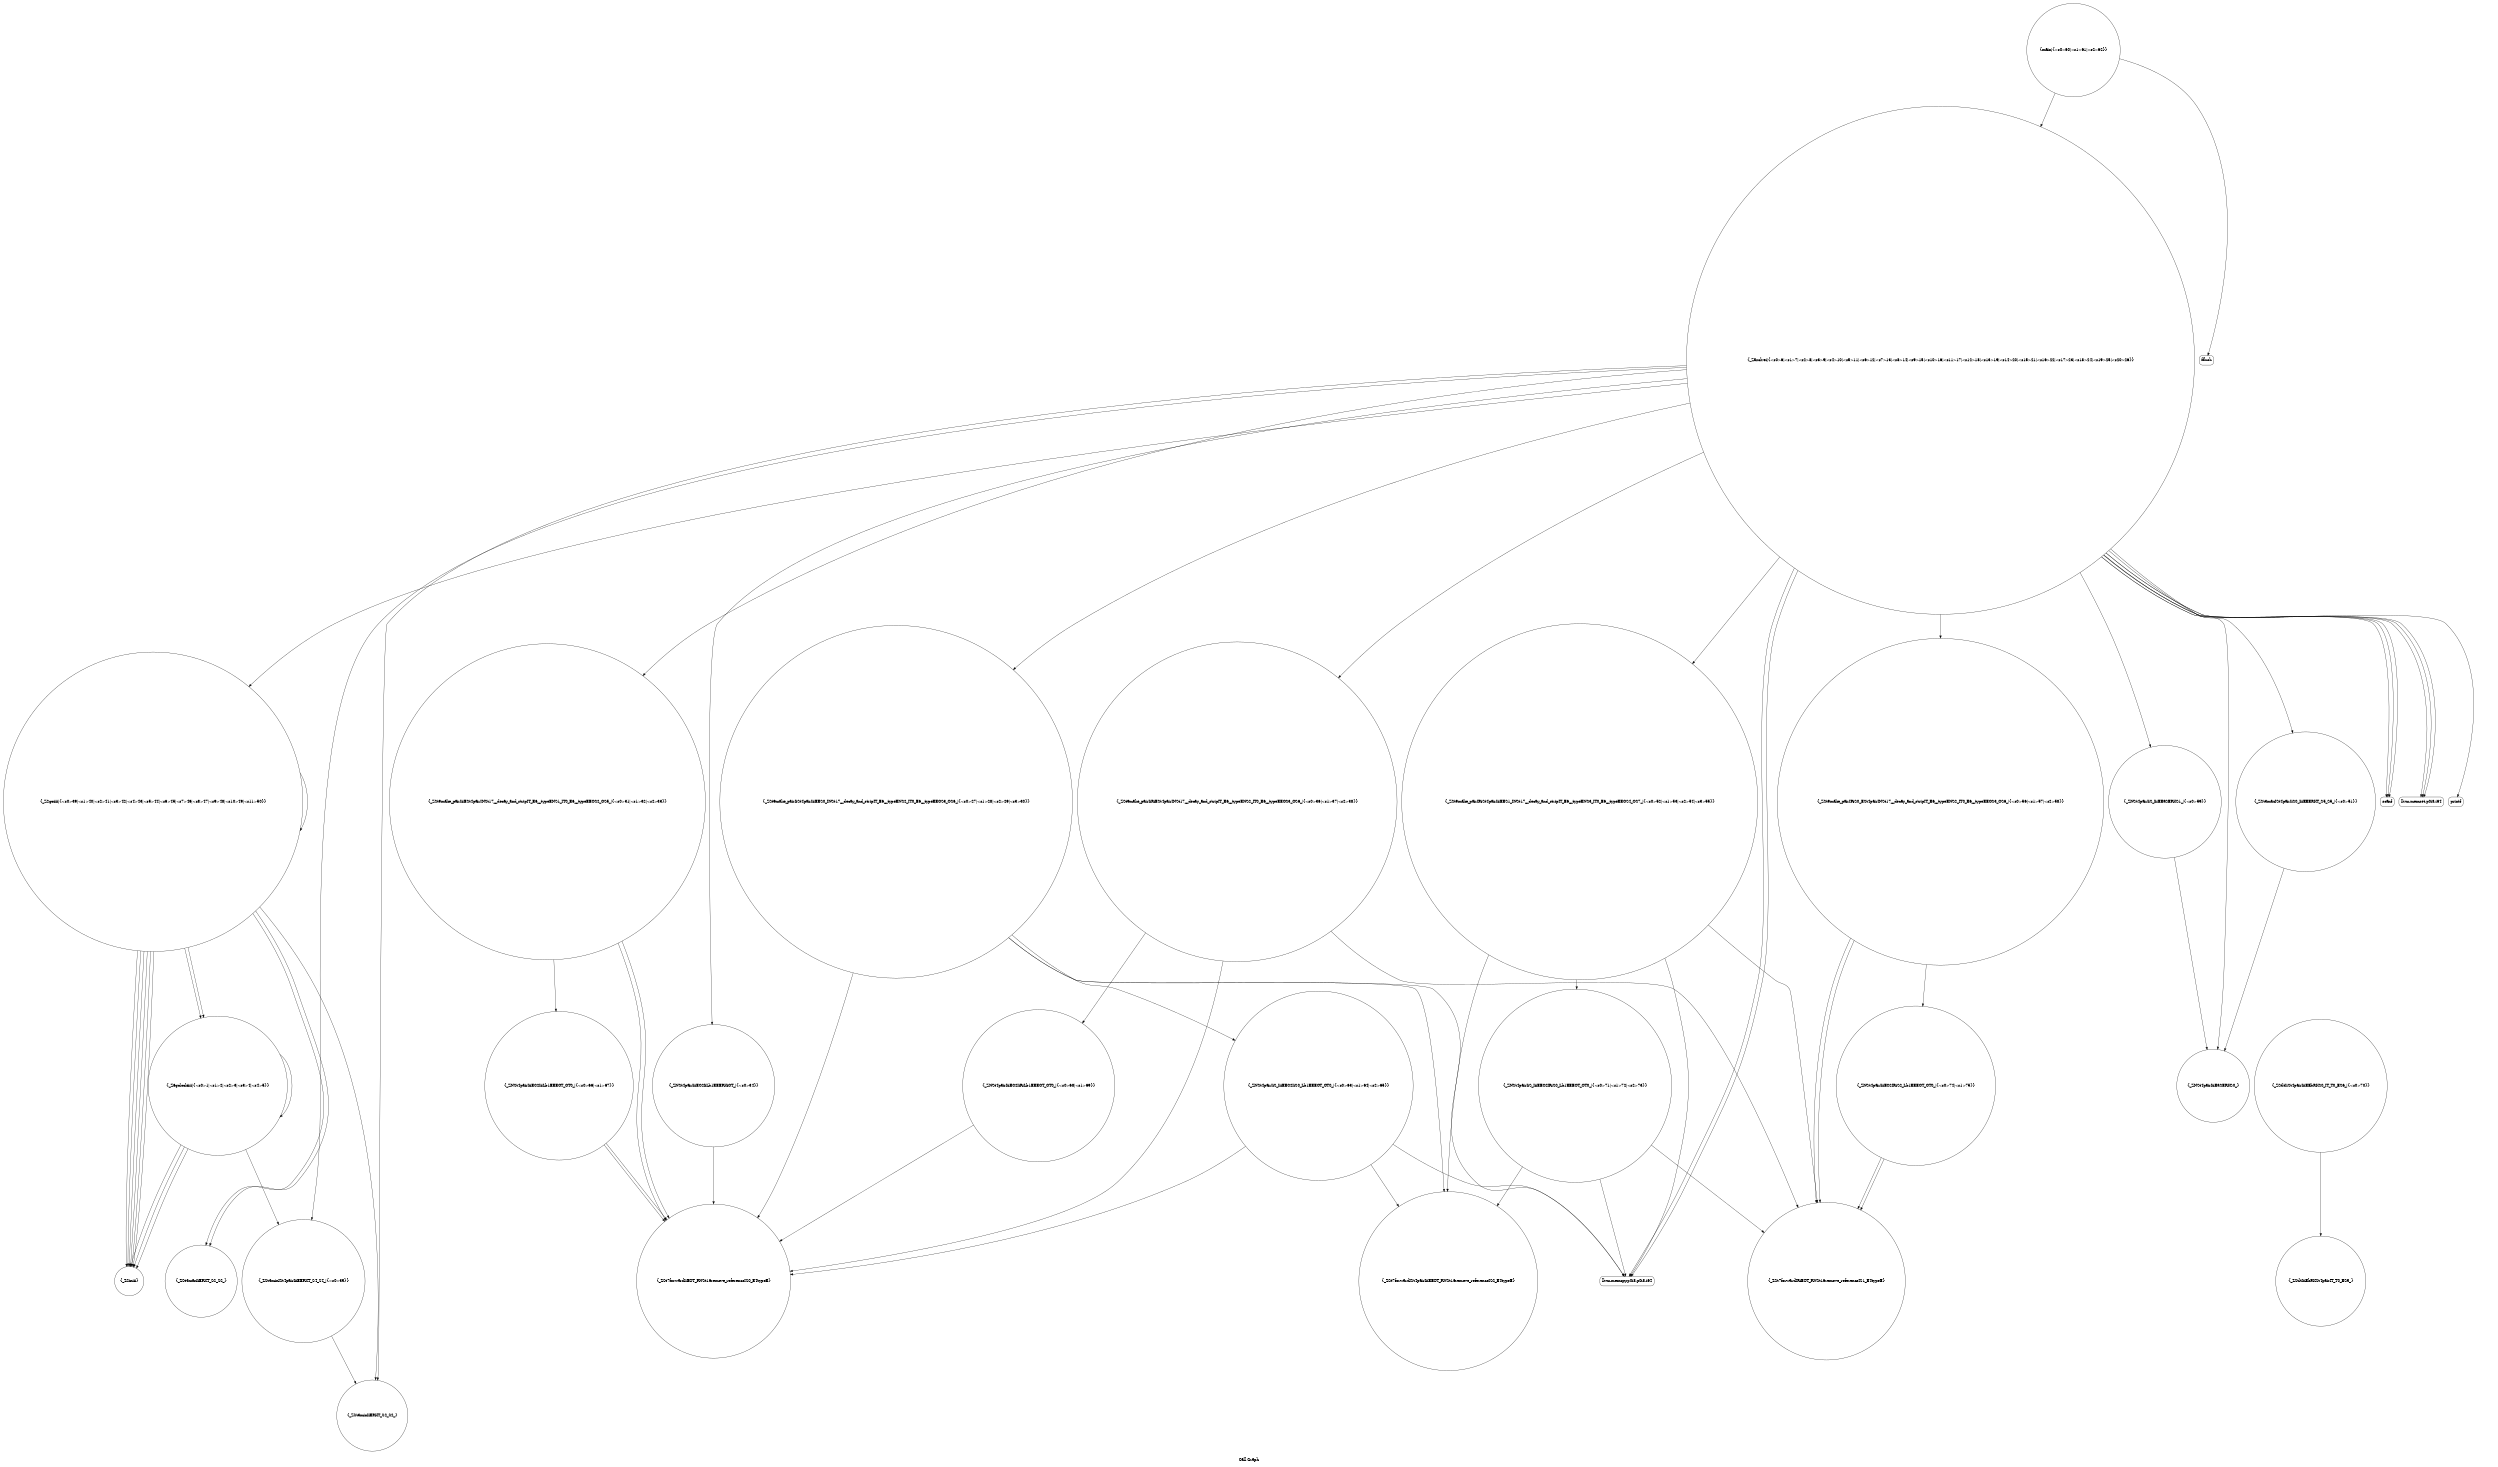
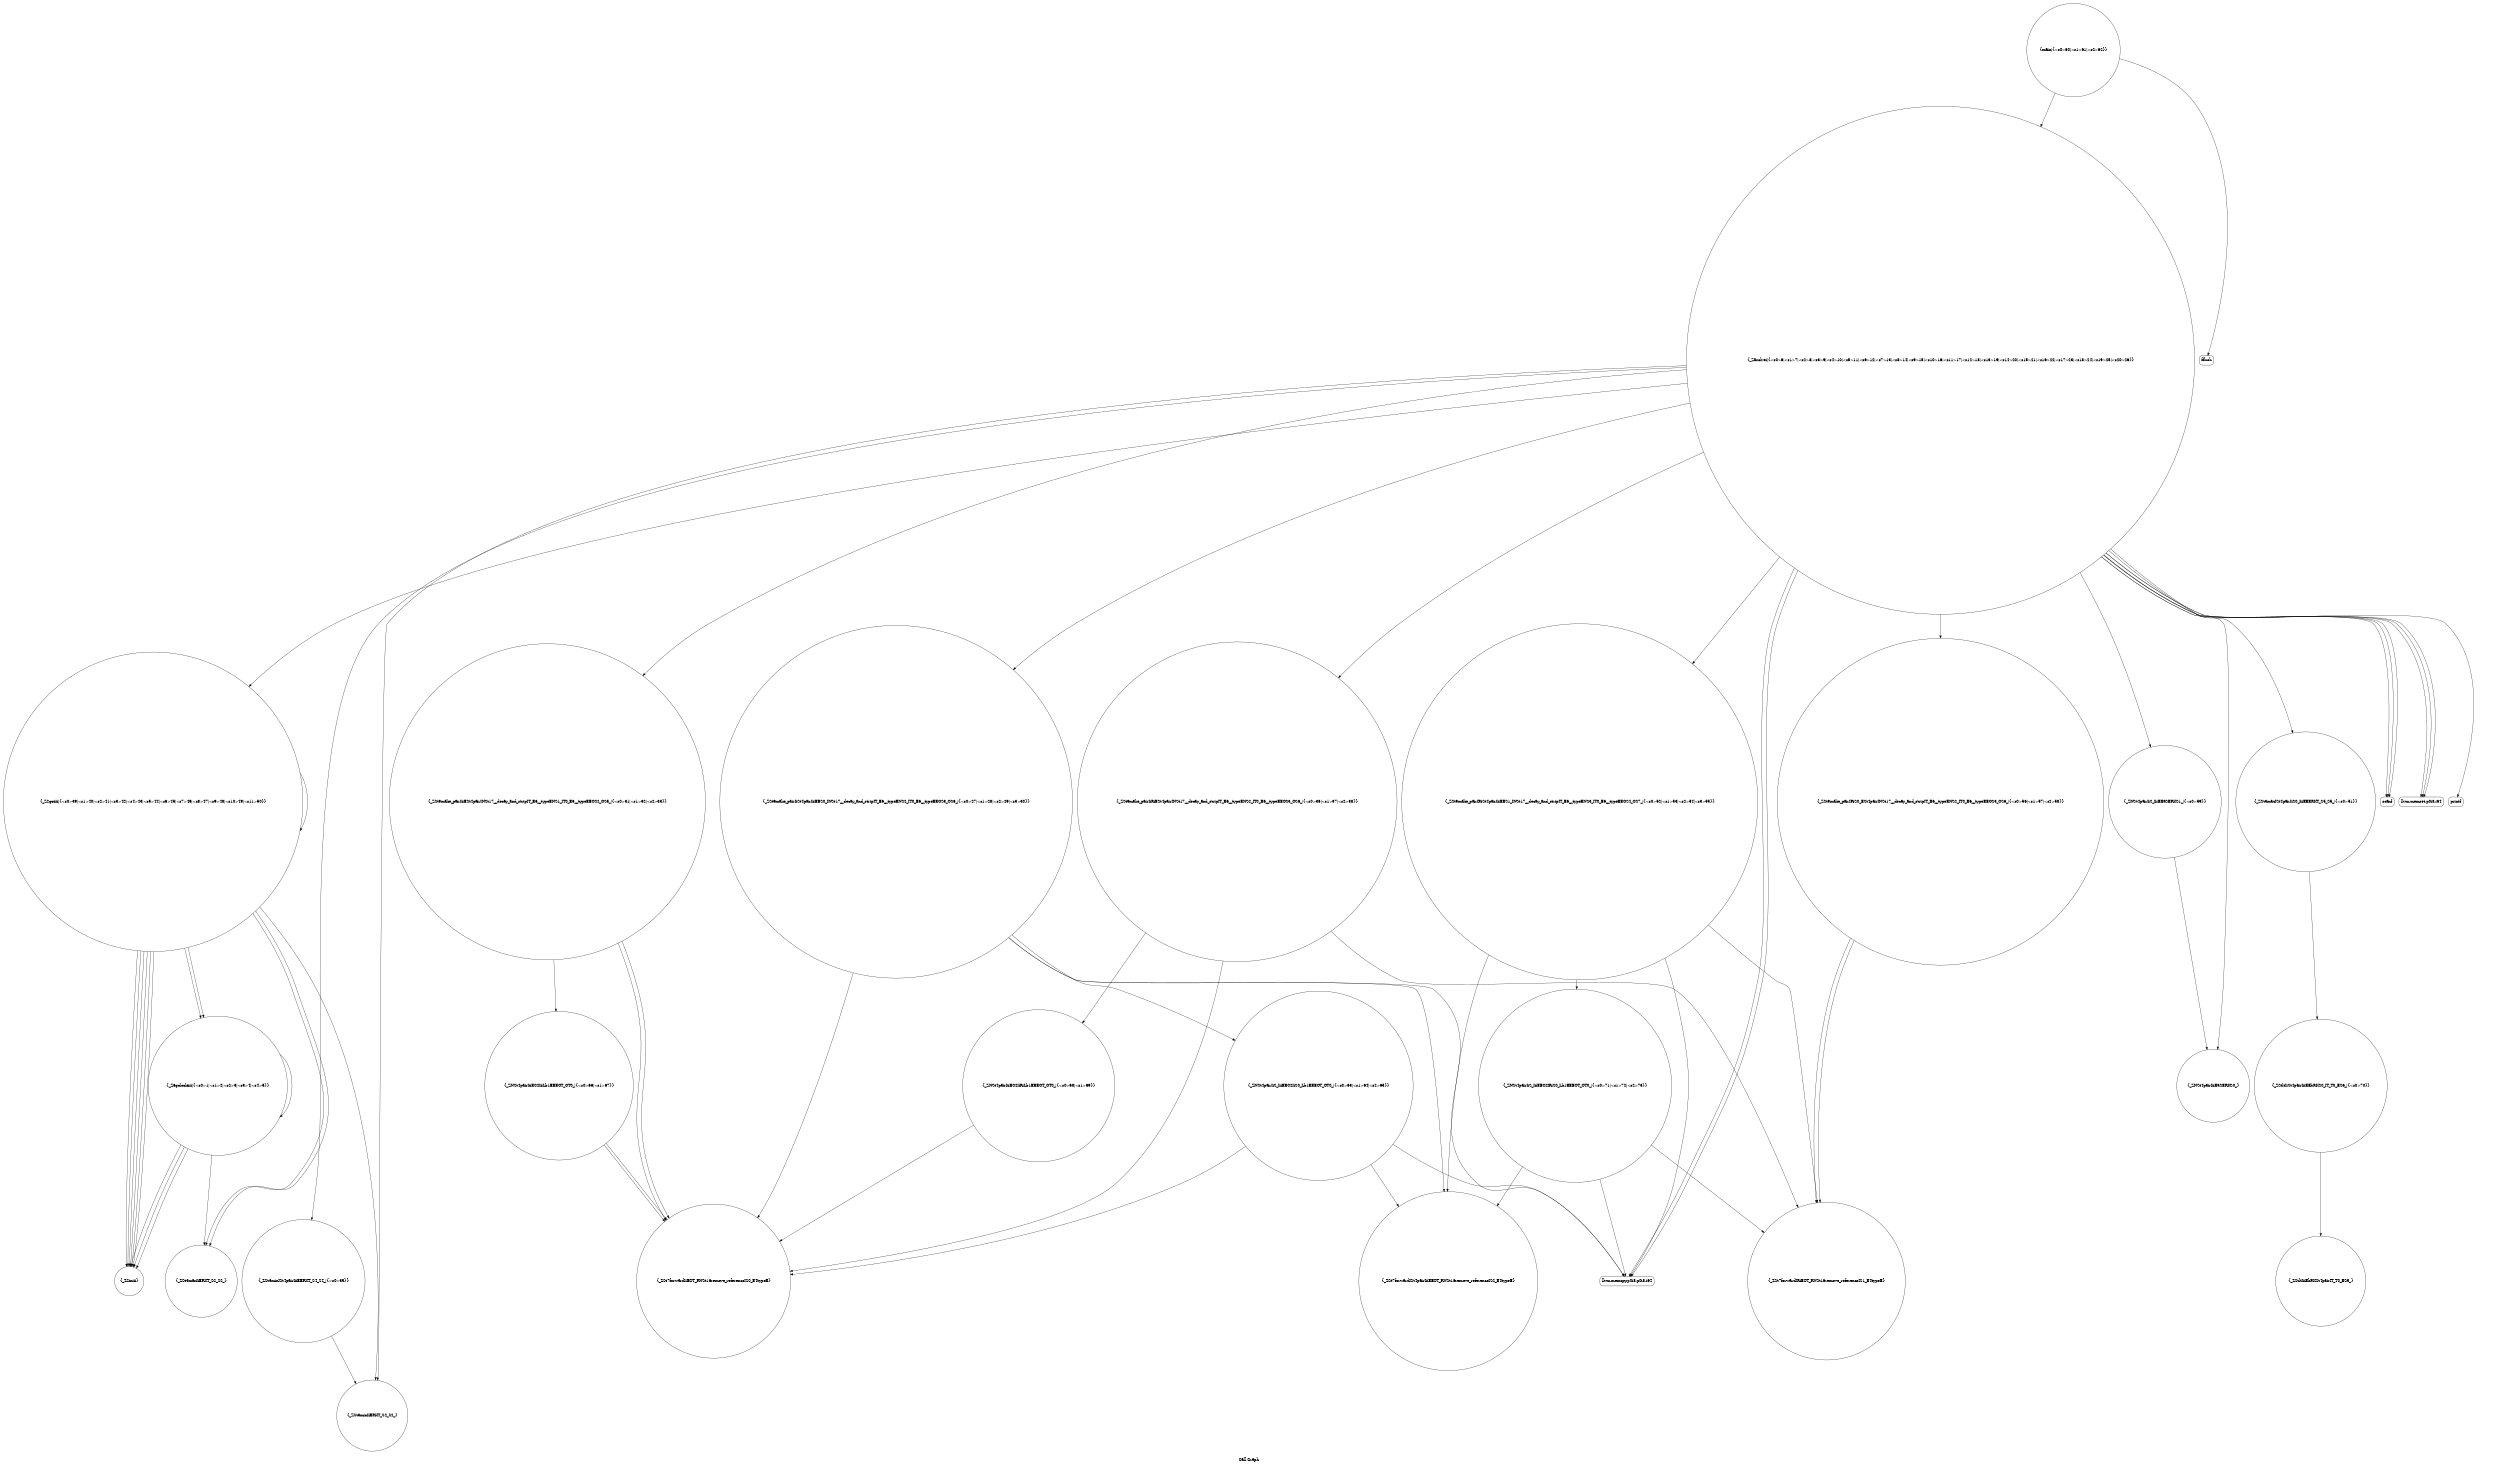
edge "{_ZSt3maxISt4pairIiS0_IiiEEERKT_S5_S5_|{<s0>51}}" -> "{_ZNSt4pairIiiEaSERKS0_}": now "{_ZSt3maxISt4pairIiS0_IiiEEERKT_S5_S5_|{<s0>51}}" -> "{_ZStltIiSt4pairIiiEEbRKS0_IT_T0_ES6_|{<s0>70}}"
node "{_ZNSt4pairIiiEC2IiLb1EEERKiOT_|{<s0>34}}": removed
node "{_ZNSt4pairIiiEC2IRiS2_Lb1EEEOT_OT0_|{<s0>74|<s1>75}}": removed
edge "{_Z6golockiiii|{<s0>1|<s1>2|<s2>3|<s3>4|<s4>5}}" -> "{_ZSt3minISt4pairIiiEERKT_S4_S4_|{<s0>35}}": now "{_Z6golockiiii|{<s0>1|<s1>2|<s2>3|<s3>4|<s4>5}}" -> "{_ZSt3maxIiERKT_S2_S2_}"
